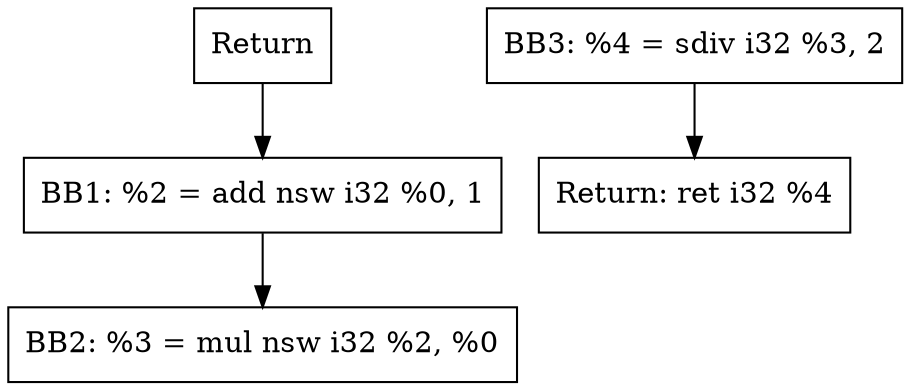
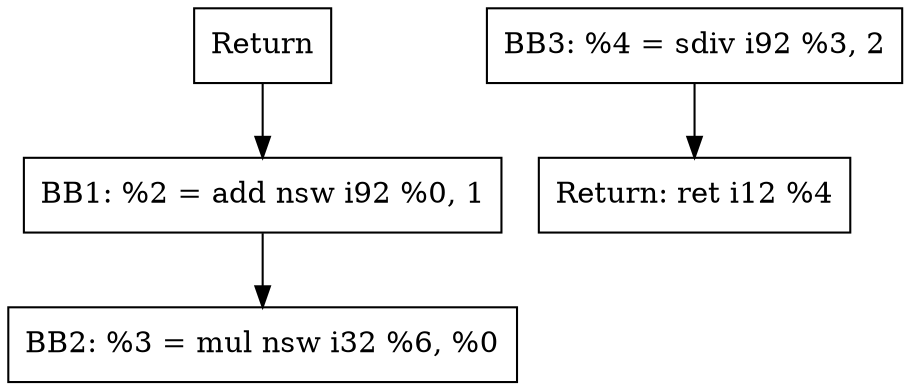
node "BB3: %4 = sdiv i32 %3, 2": label "BB3: %4 = sdiv i32 %3, 2" -> "BB3: %4 = sdiv i92 %3, 2"
node "BB1: %2 = add nsw i32 %0, 1": label "BB1: %2 = add nsw i32 %0, 1" -> "BB1: %2 = add nsw i92 %0, 1"
node "Return: ret i32 %4": label "Return: ret i32 %4" -> "Return: ret i12 %4"
node "BB2: %3 = mul nsw i32 %2, %0": label "BB2: %3 = mul nsw i32 %2, %0" -> "BB2: %3 = mul nsw i32 %6, %0"
